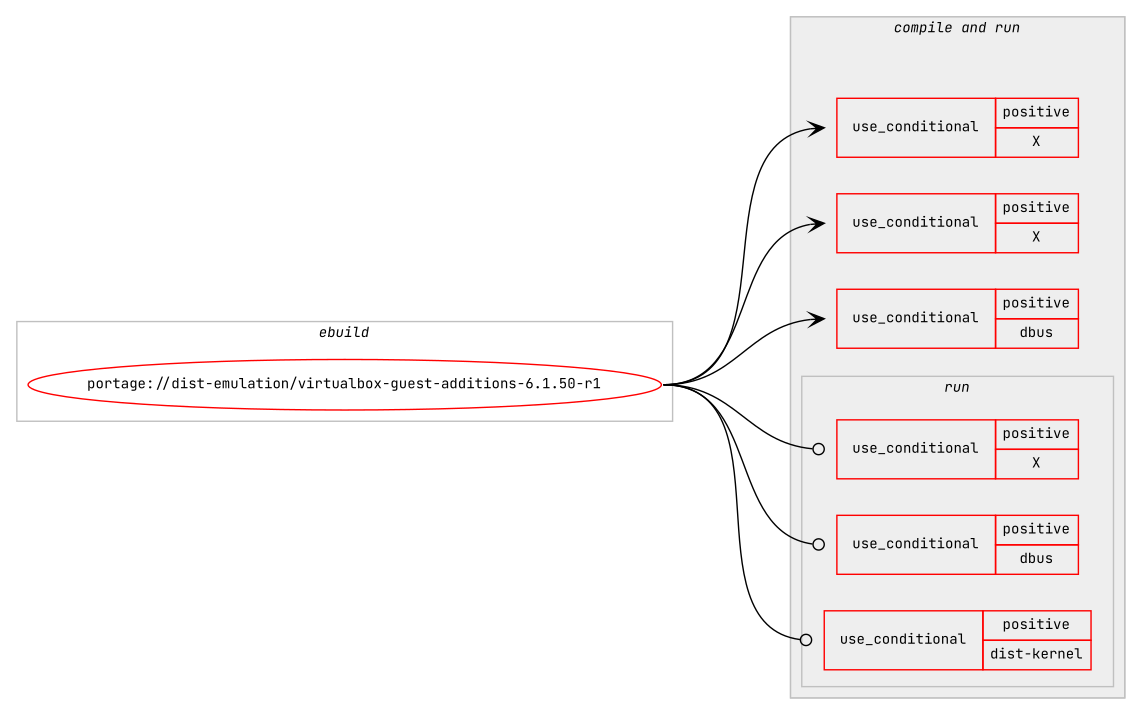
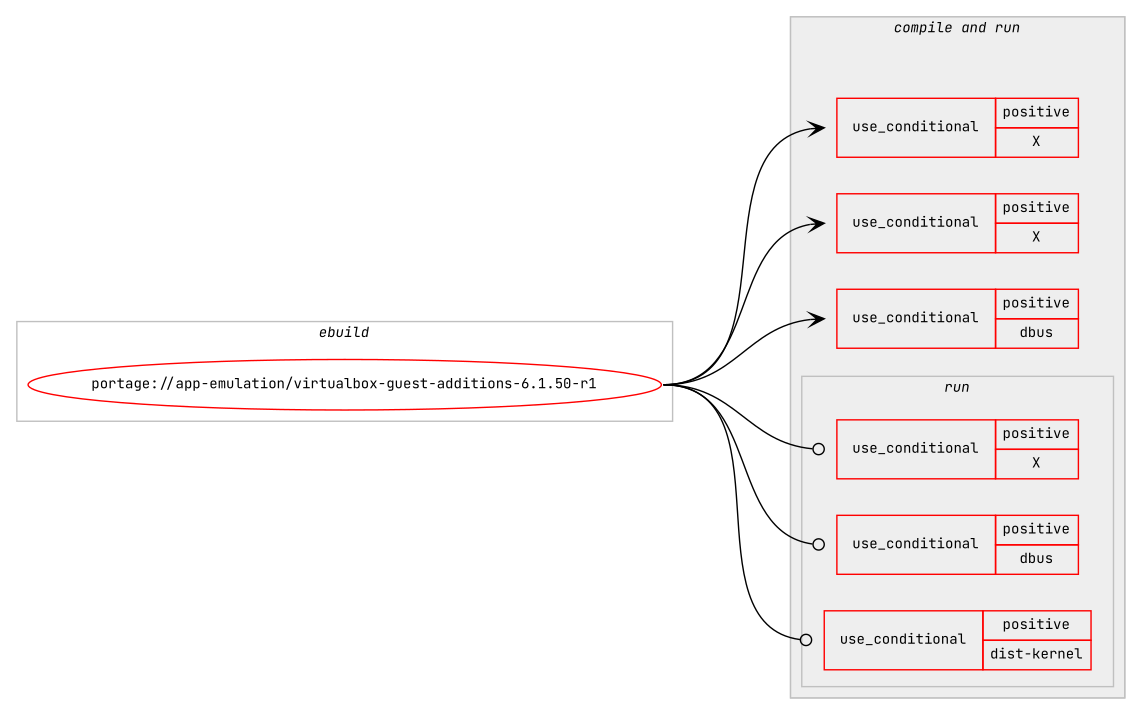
node "portage://dist-emulation/virtualbox-guest-additions-6.1.50-r1": label "portage://dist-emulation/virtualbox-guest-additions-6.1.50-r1" -> "portage://app-emulation/virtualbox-guest-additions-6.1.50-r1"
